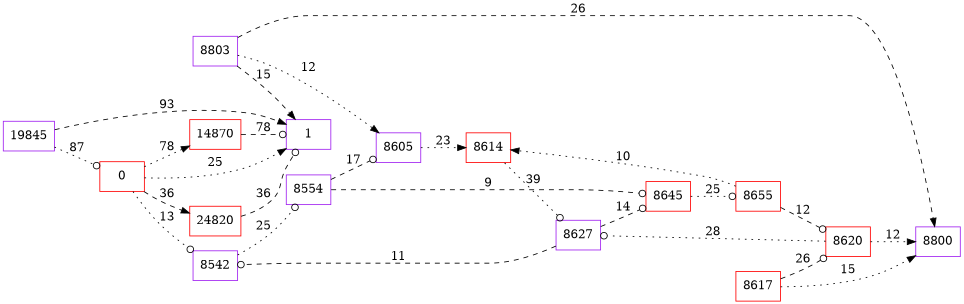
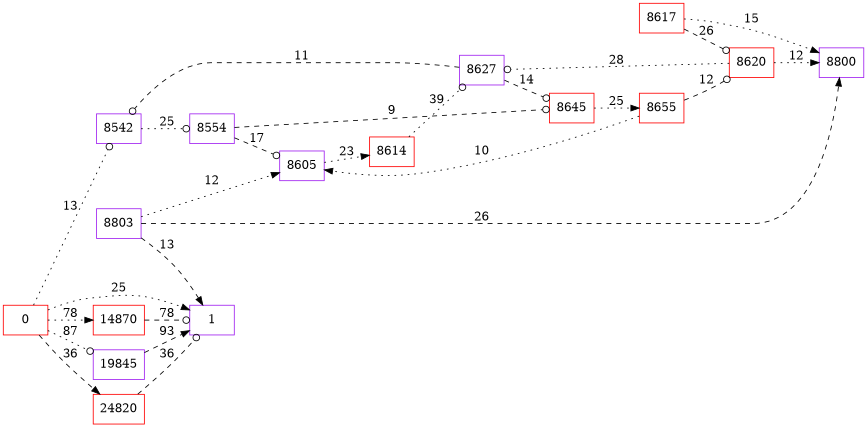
edge "8803" -> "1": label "15" -> "13"
edge "19845" -> "0": reversed
edge "8655" -> "8614": now "8655" -> "8605"
edge "8645" -> "8655": arrowhead odot -> normal
